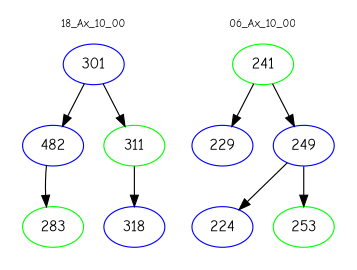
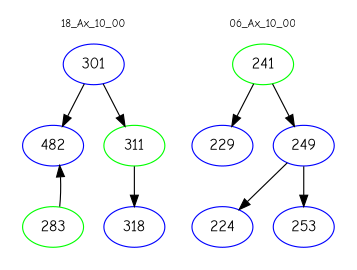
edge "482" -> "283": reversed
node "253": color green -> blue
